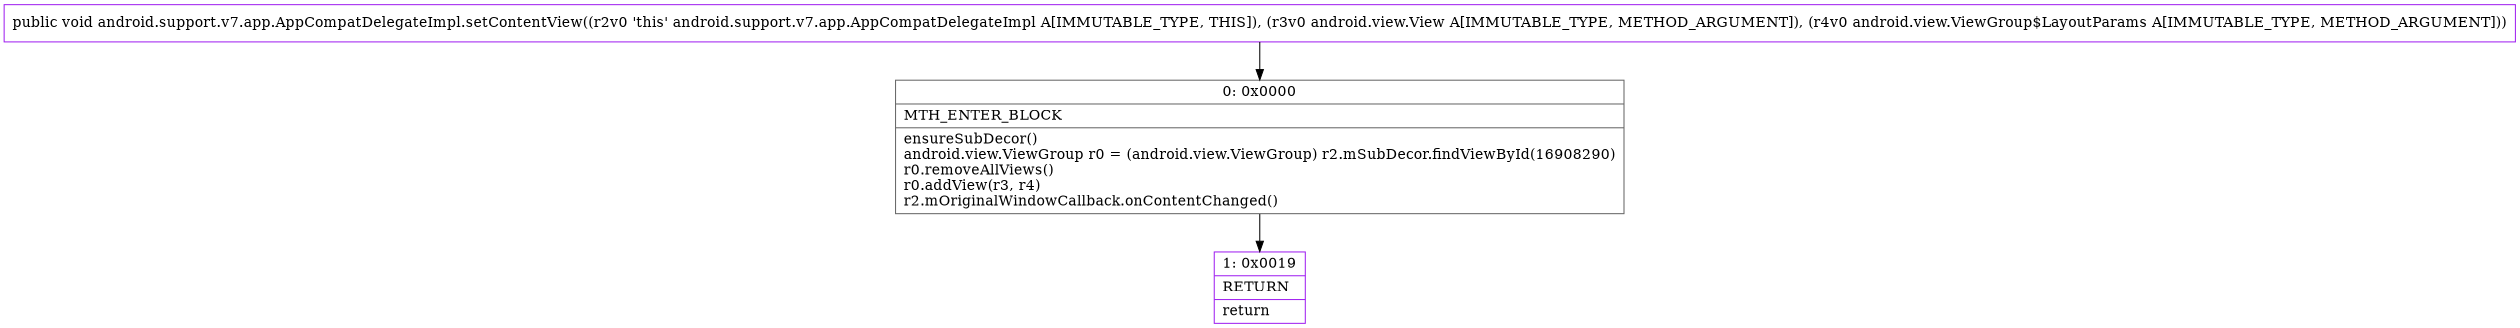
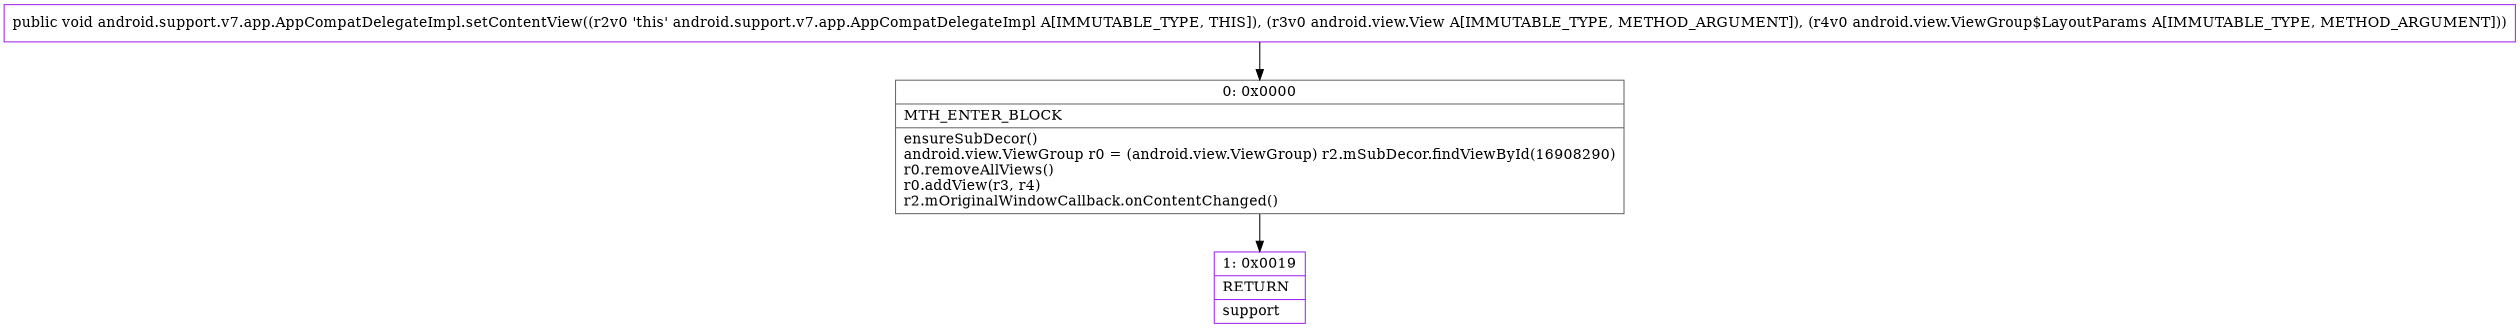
node "1: 0x0019": text "return" -> "support"
